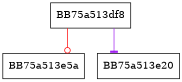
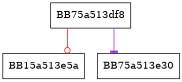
node "BB75a513e5a": label "BB75a513e5a" -> "BB15a513e5a"
node "BB75a513e20": label "BB75a513e20" -> "BB75a513e30"
